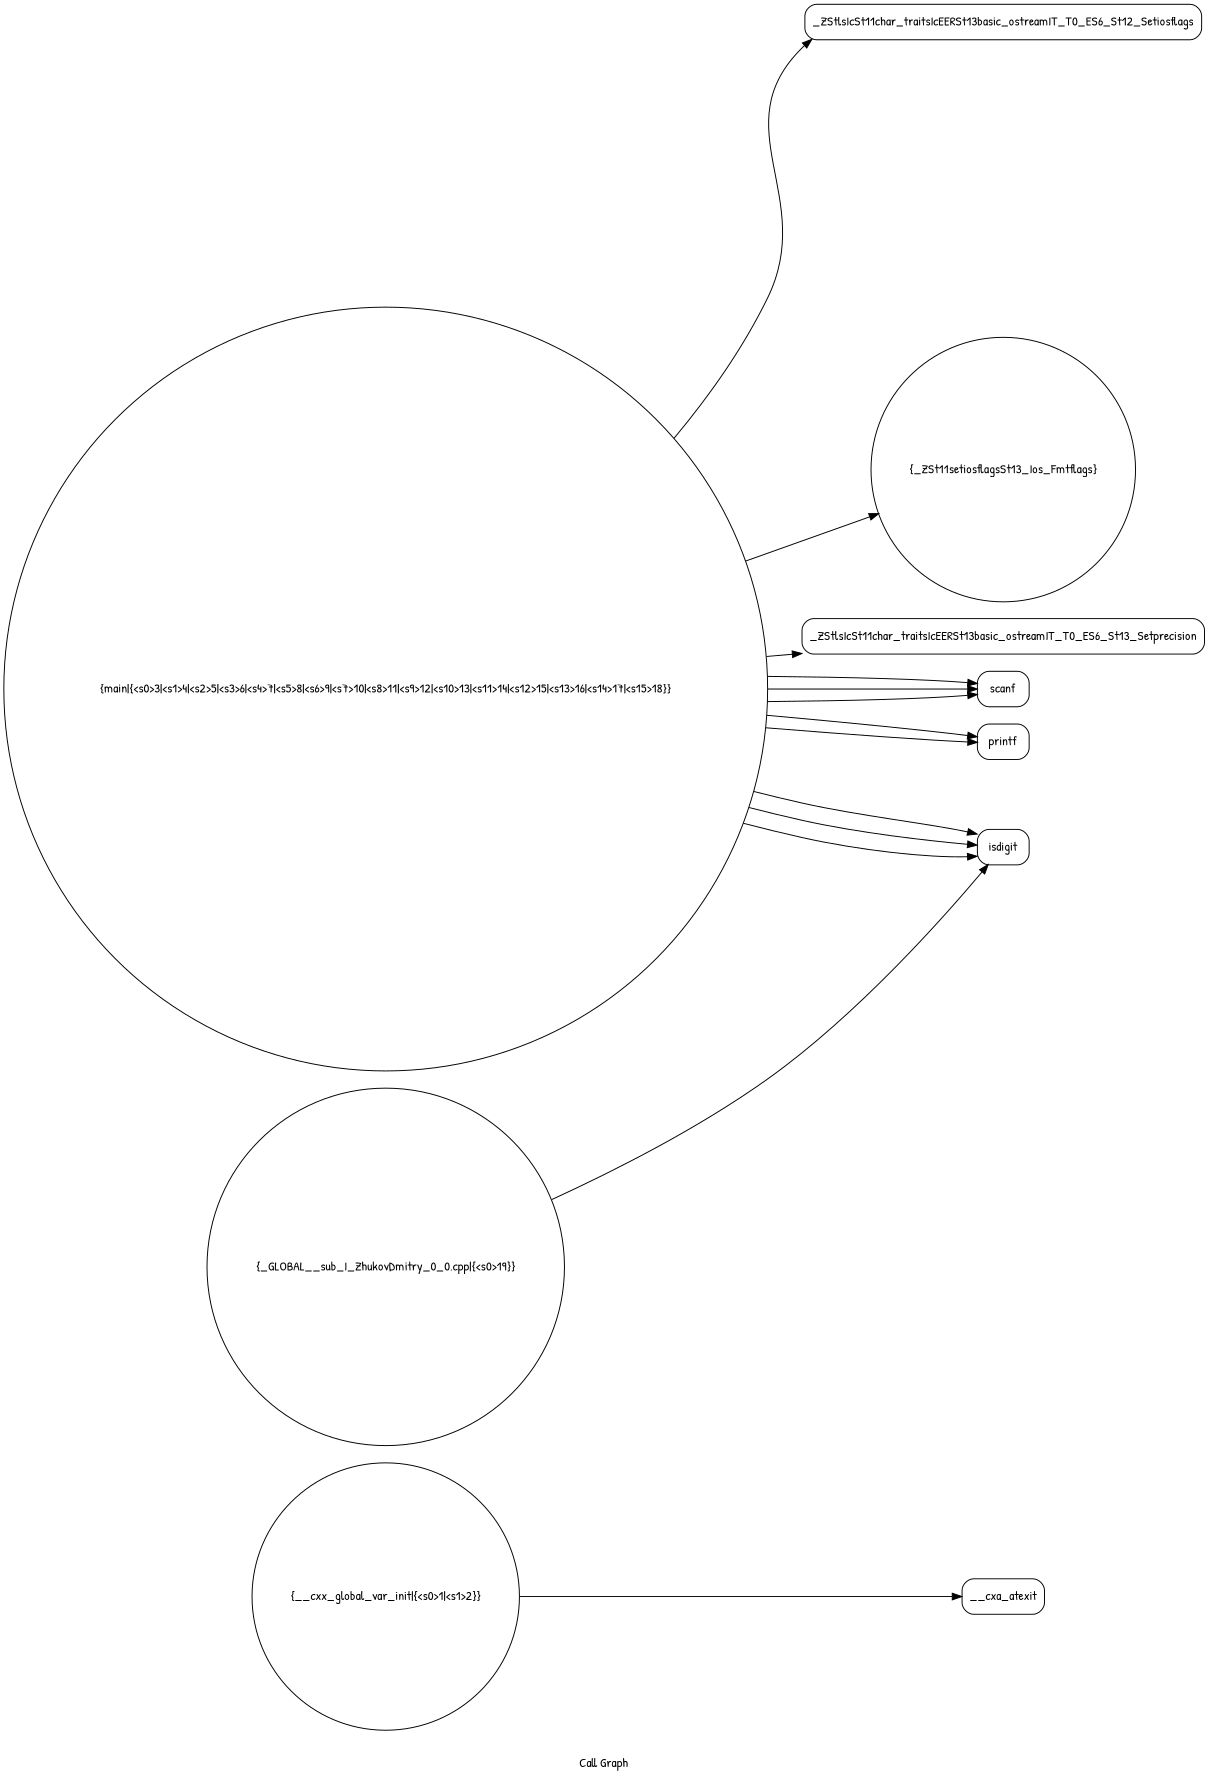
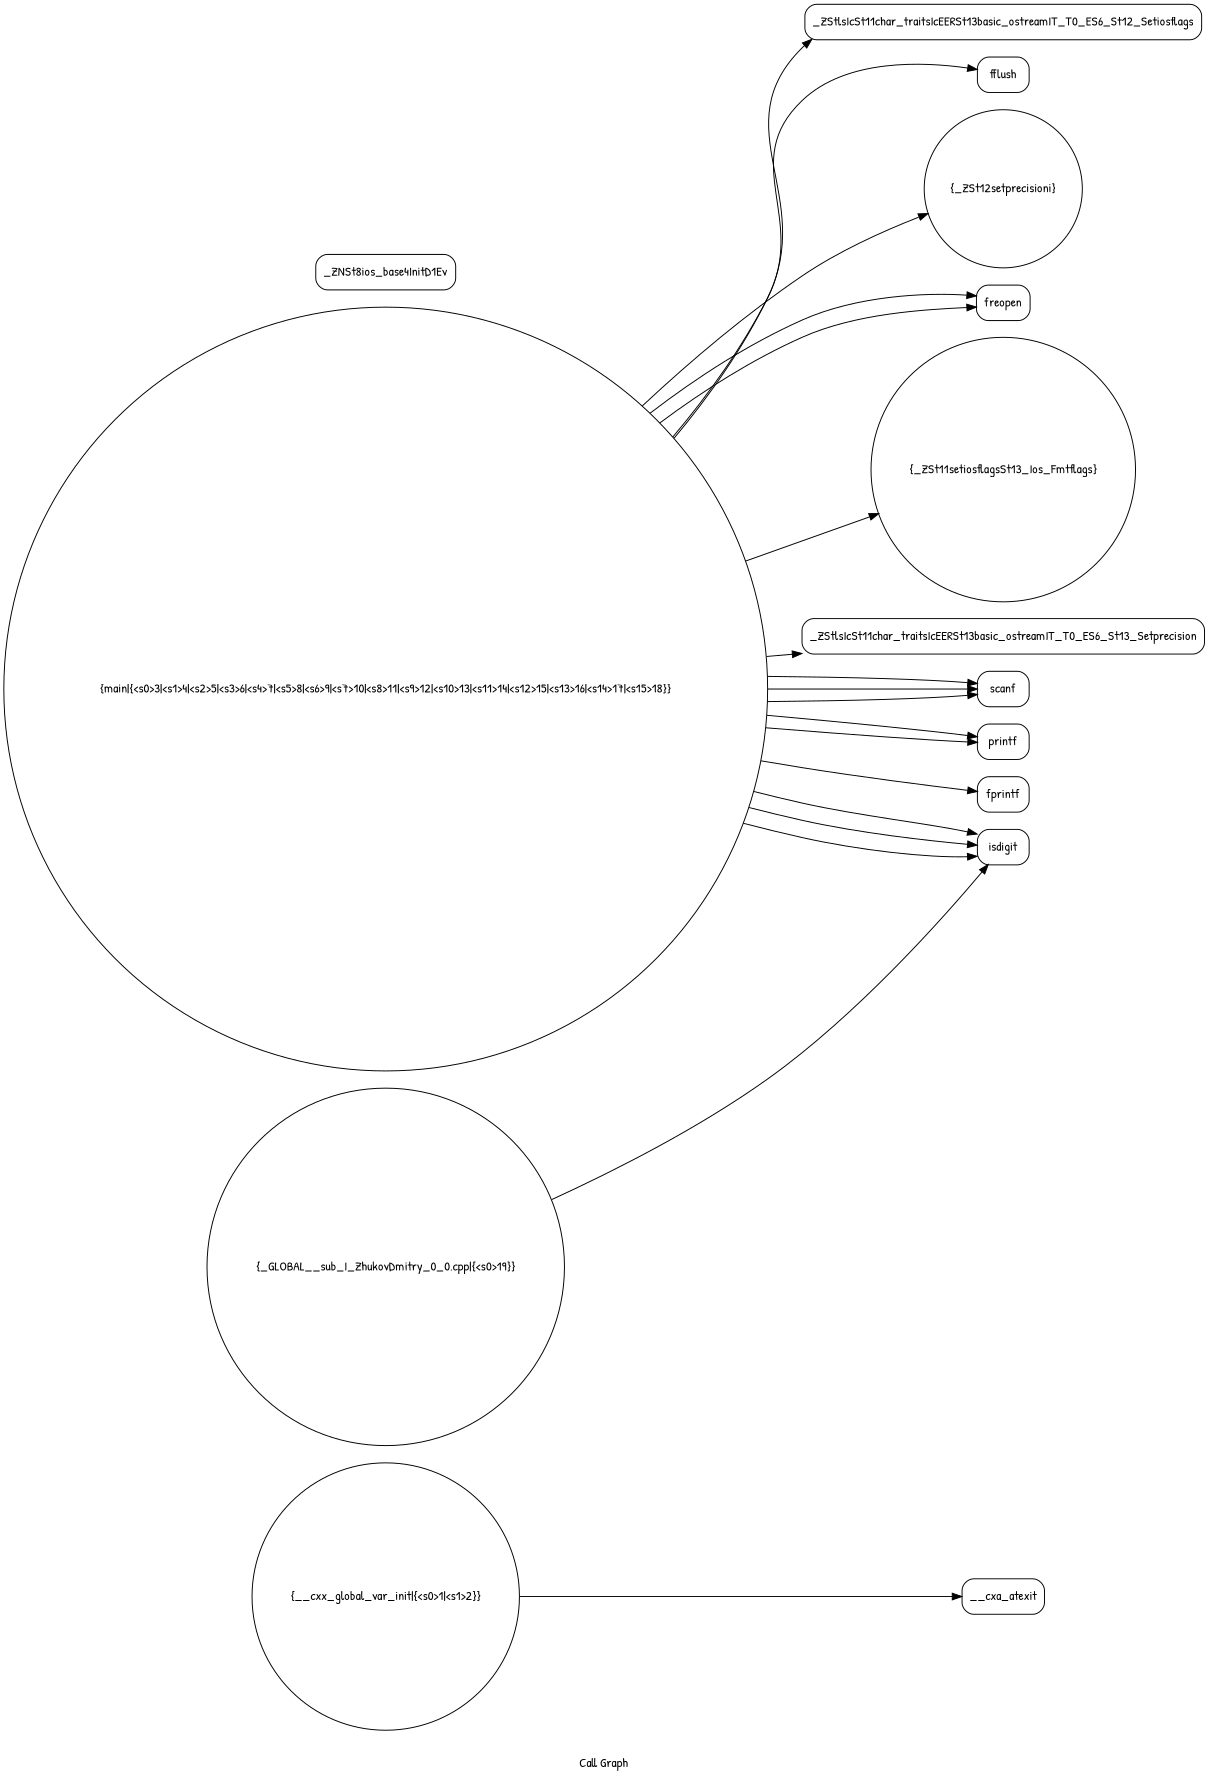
node "fflush": added
node "{_ZSt12setprecisioni}": added
node "_ZNSt8ios_base4InitD1Ev": added
node "freopen": added
node "fprintf": added
